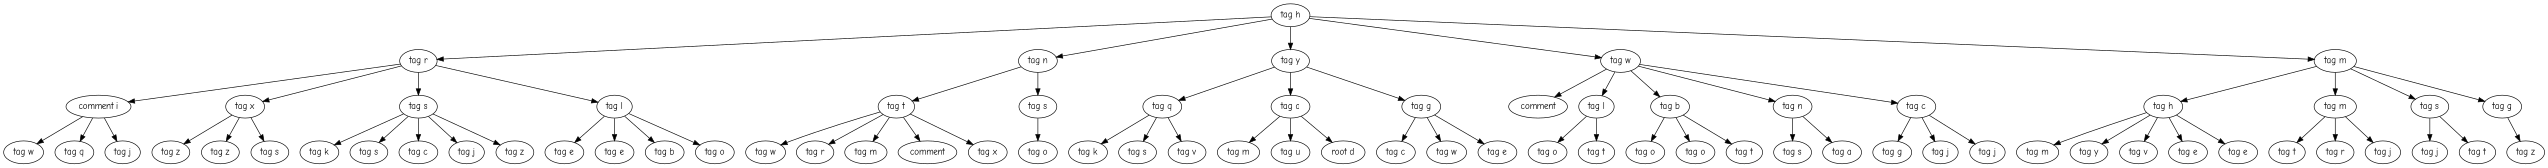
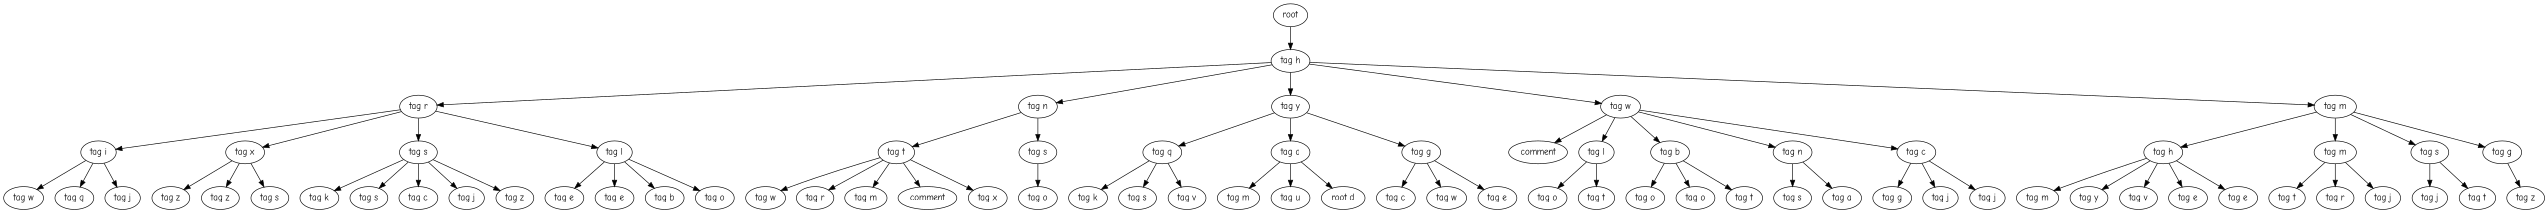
node "root": added
node "comment i": label "comment i" -> "tag i"
